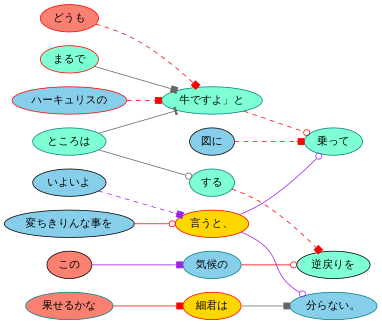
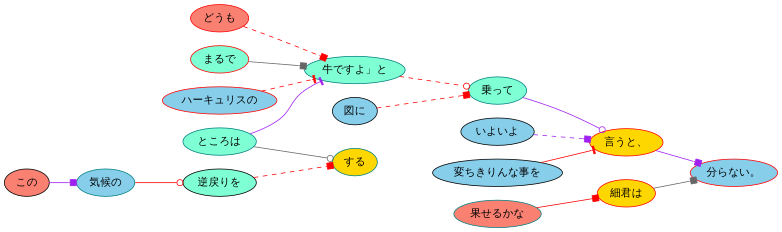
edge "ハーキュリスの" -> "牛ですよ」と": arrowhead box -> tee
edge "ところは" -> "牛ですよ」と": color gray40 -> purple
node "する": fillcolor aquamarine -> gold
edge "言うと、" -> "乗って": reversed
edge "する" -> "逆戻りを": reversed
edge "変ちきりんな事を" -> "言うと、": arrowhead odot -> tee
edge "言うと、" -> "分らない。": arrowhead odot -> box
node "分らない。": color teal -> red
